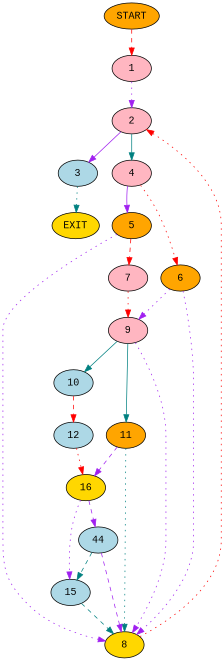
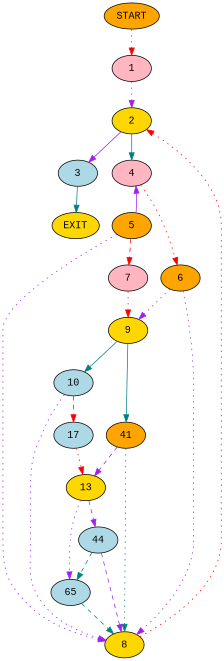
edge "START" -> "1": style dashed -> dotted
node "2": fillcolor lightpink -> gold
edge "3" -> "EXIT": style dotted -> solid
edge "4" -> "5": reversed
node "9": fillcolor lightpink -> gold
node "12": label "12" -> "17"
node "11": label "11" -> "41"
edge "9" -> "8": now "10" -> "8"
node "16": label "16" -> "13"
node "15": label "15" -> "65"
